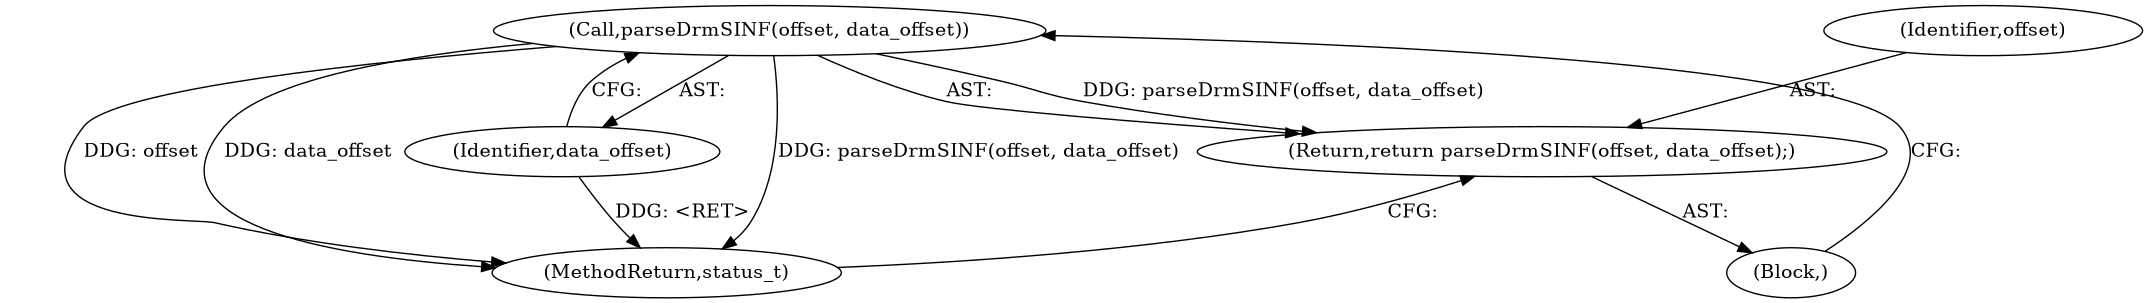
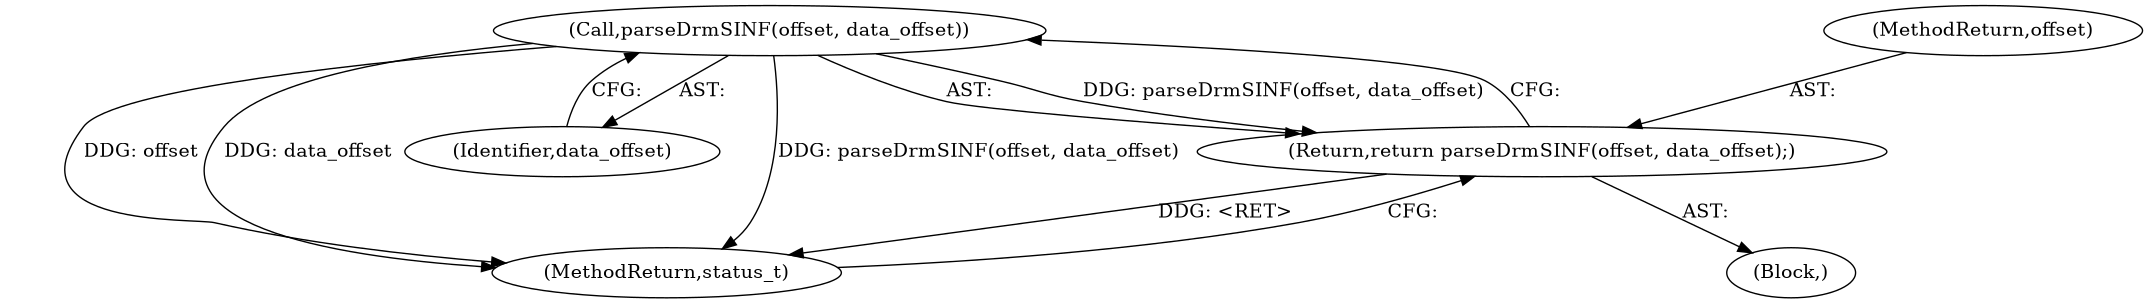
node "(Identifier,offset)": label "(Identifier,offset)" -> "(MethodReturn,offset)"
edge "(Block,)" -> "(Call,parseDrmSINF(offset, data_offset))": now "(Return,return parseDrmSINF(offset, data_offset);)" -> "(Call,parseDrmSINF(offset, data_offset))"
edge "(Identifier,data_offset)" -> "(MethodReturn,status_t)": now "(Return,return parseDrmSINF(offset, data_offset);)" -> "(MethodReturn,status_t)"
